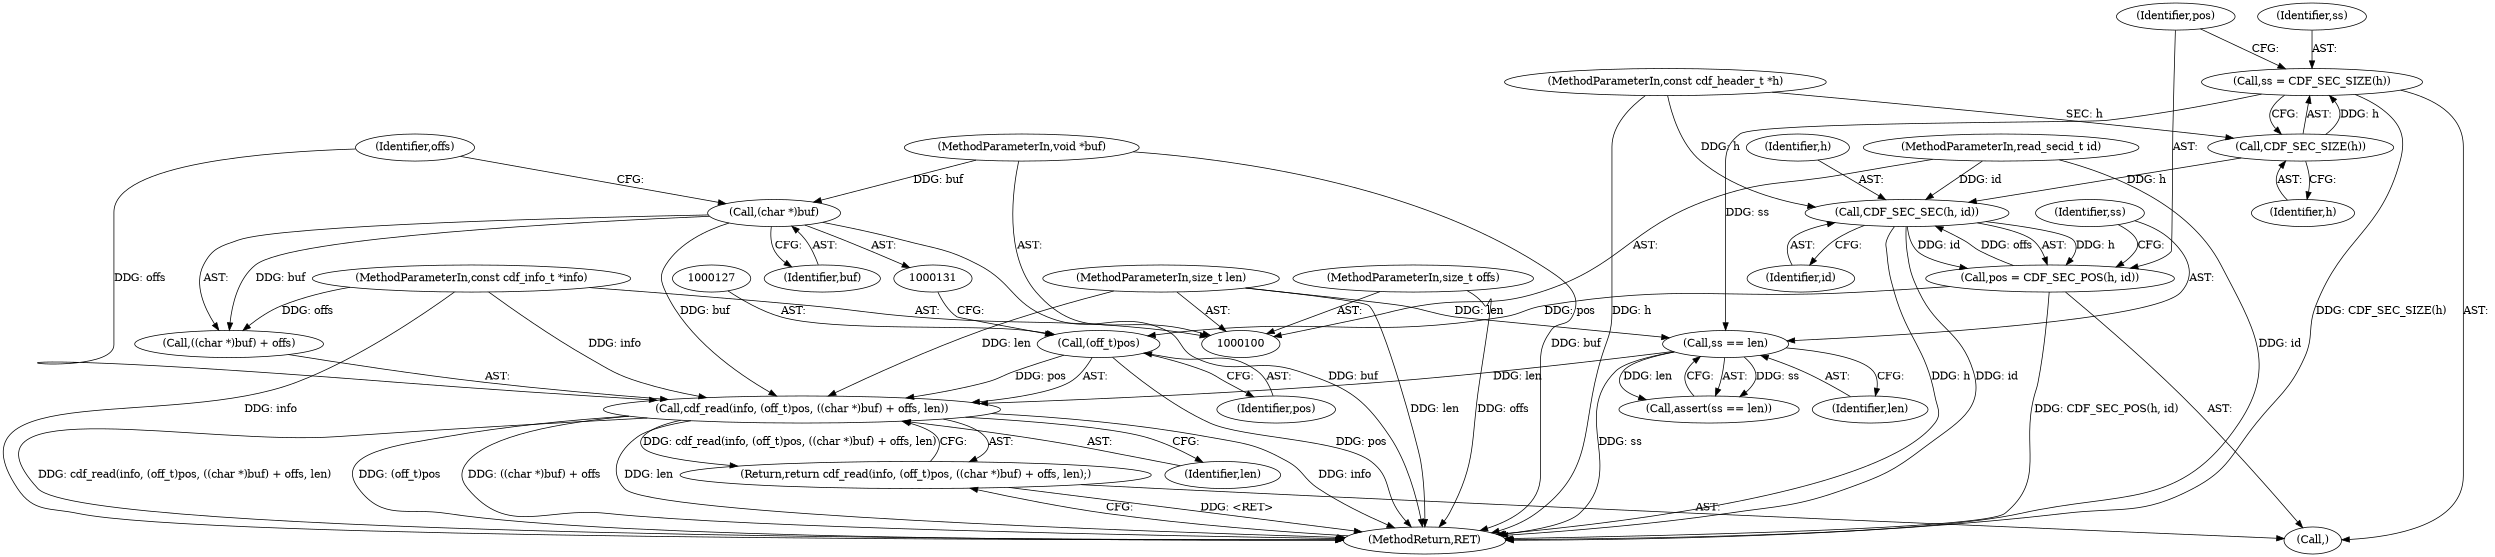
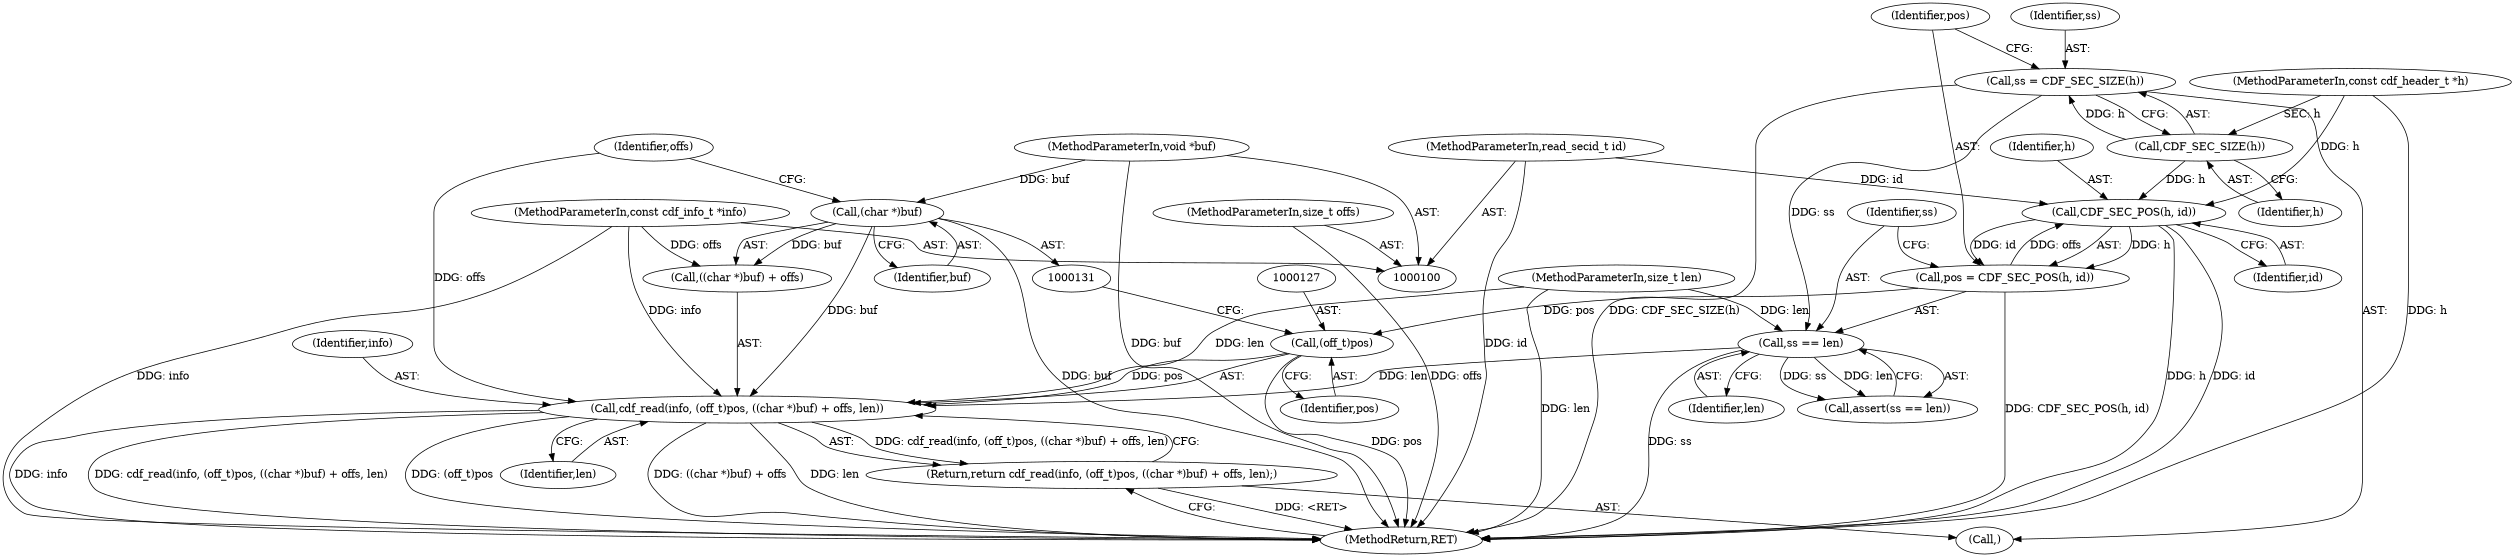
node "(Call,CDF_SEC_SEC(h, id))": label "(Call,CDF_SEC_SEC(h, id))" -> "(Call,CDF_SEC_POS(h, id))"
edge "(MethodParameterIn,size_t len)" -> "1000100": removed, label "AST:"
node "(Identifier,info)": added
edge "(Call,pos = CDF_SEC_POS(h, id))" -> "(Call,)": now "(Call,pos = CDF_SEC_POS(h, id))" -> "(Call,ss == len)"
